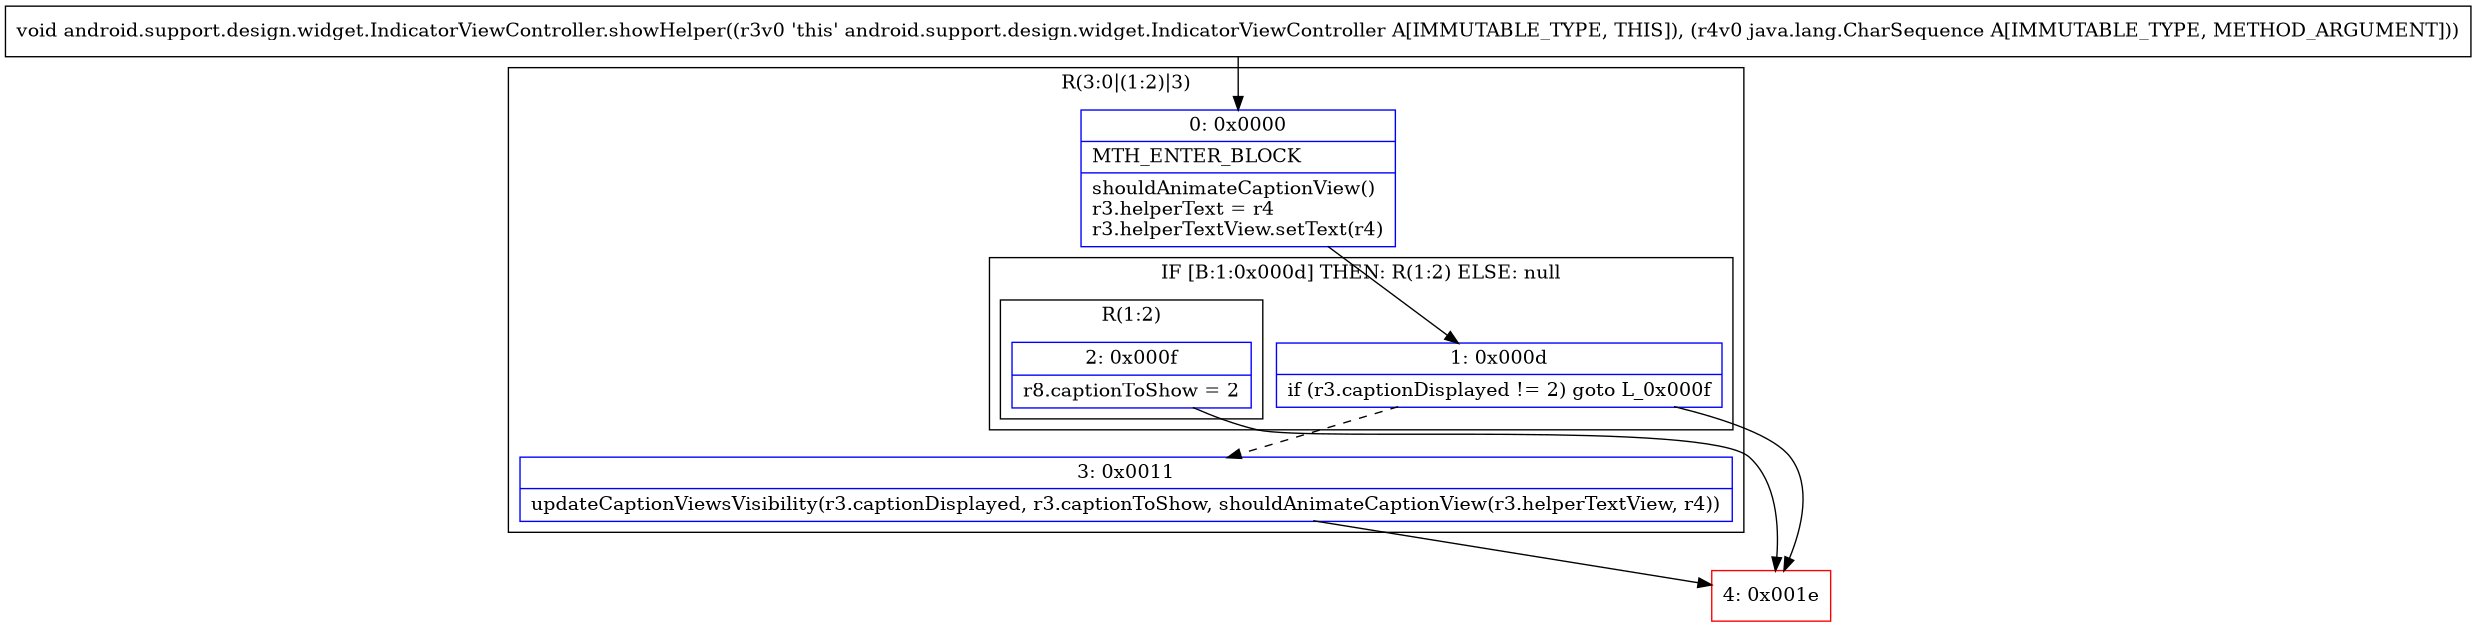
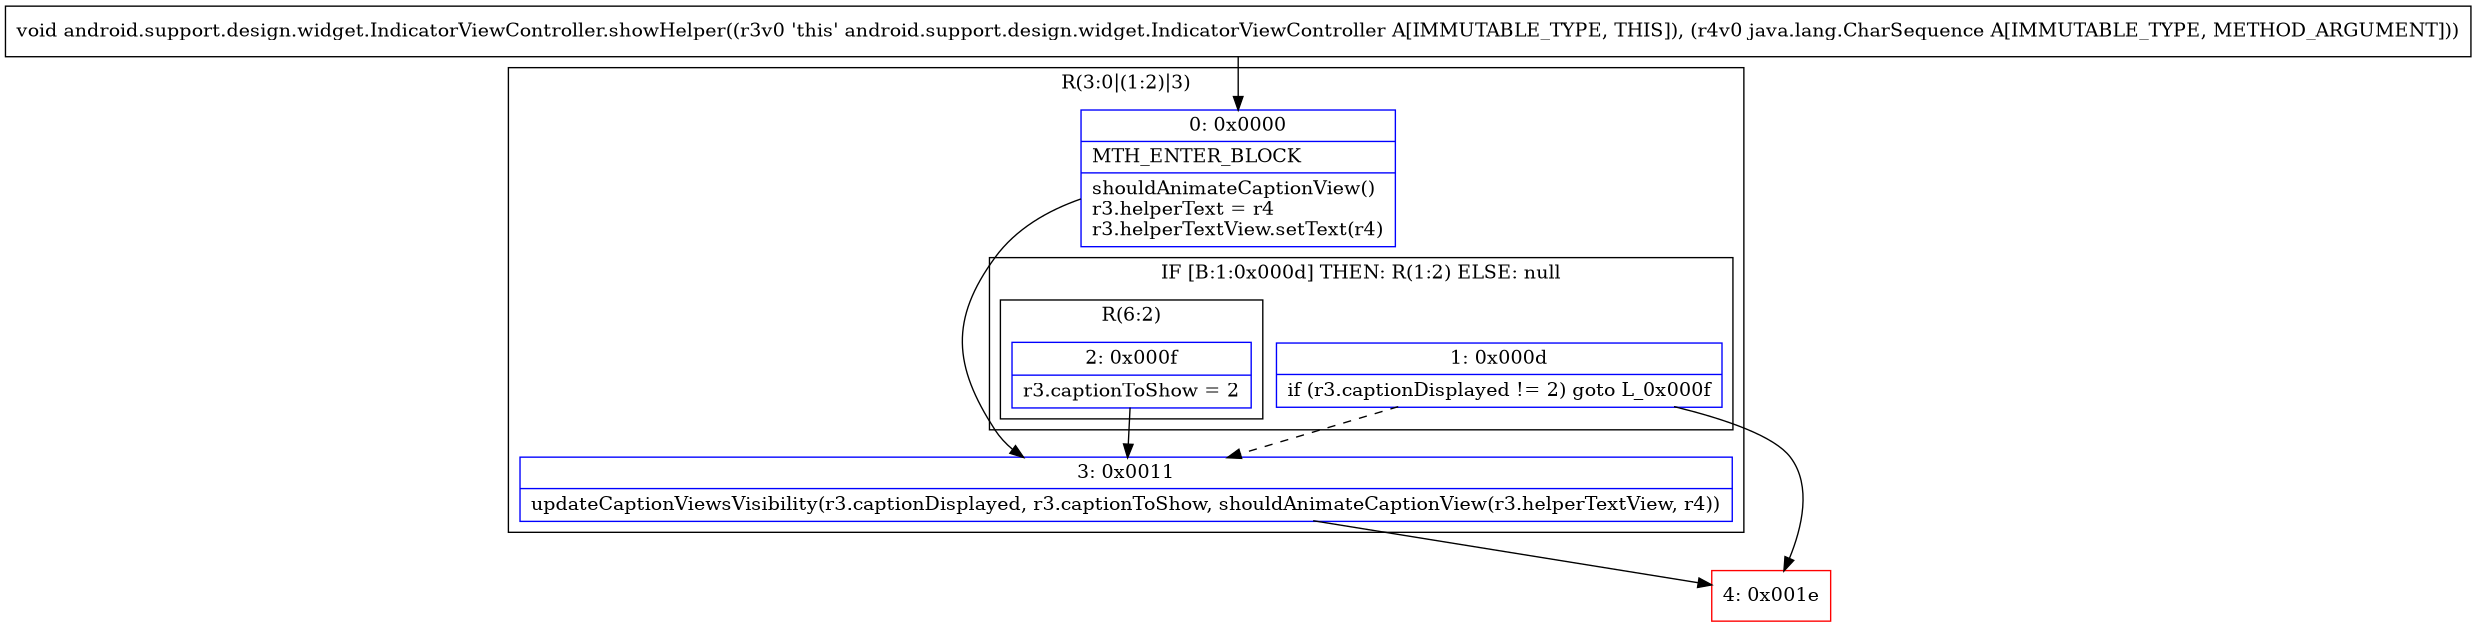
edge "0: 0x0000" -> "1: 0x000d": now "0: 0x0000" -> "3: 0x0011"
cluster "R(1:2)": label "R(1:2)" -> "R(6:2)"
node "2: 0x000f": text "r8.captionToShow = 2" -> "r3.captionToShow = 2"
edge "2: 0x000f" -> "4: 0x001e": now "2: 0x000f" -> "3: 0x0011"
